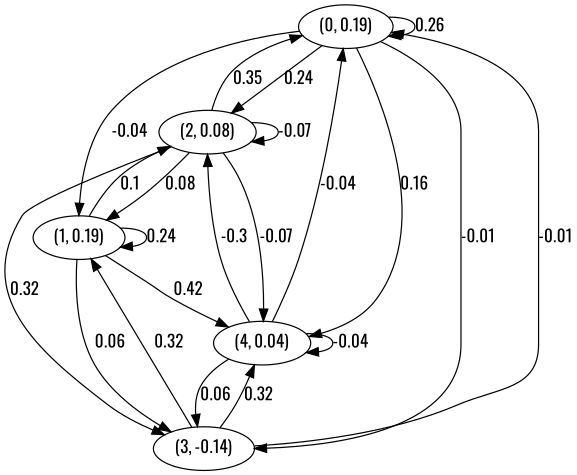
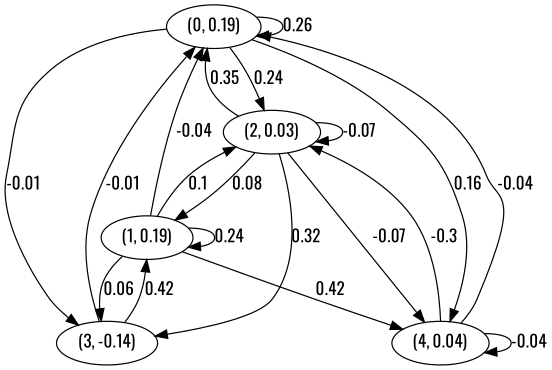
edge "(0, 0.19)" -> "(1, 0.19)": reversed
node "(2, 0.08)": label "(2, 0.08)" -> "(2, 0.03)"
edge "(3, -0.14)" -> "(1, 0.19)": label "0.32" -> "0.42"
edge "(4, 0.04)" -> "(3, -0.14)": removed, label "0.06"
edge "(3, -0.14)" -> "(4, 0.04)": removed, label "0.32"
